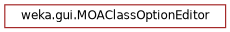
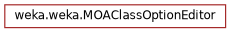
node "weka.gui.MOAClassOptionEditor": label "weka.gui.MOAClassOptionEditor" -> "weka.weka.MOAClassOptionEditor"
